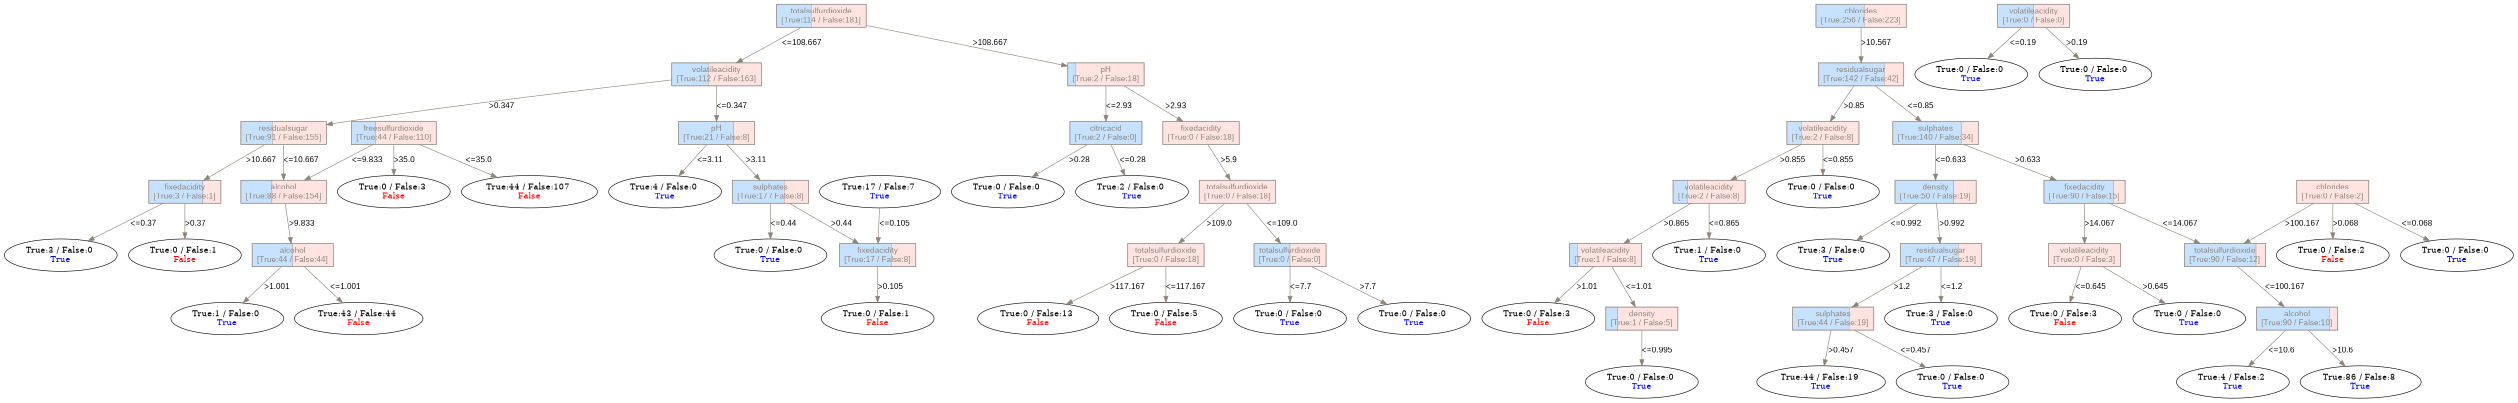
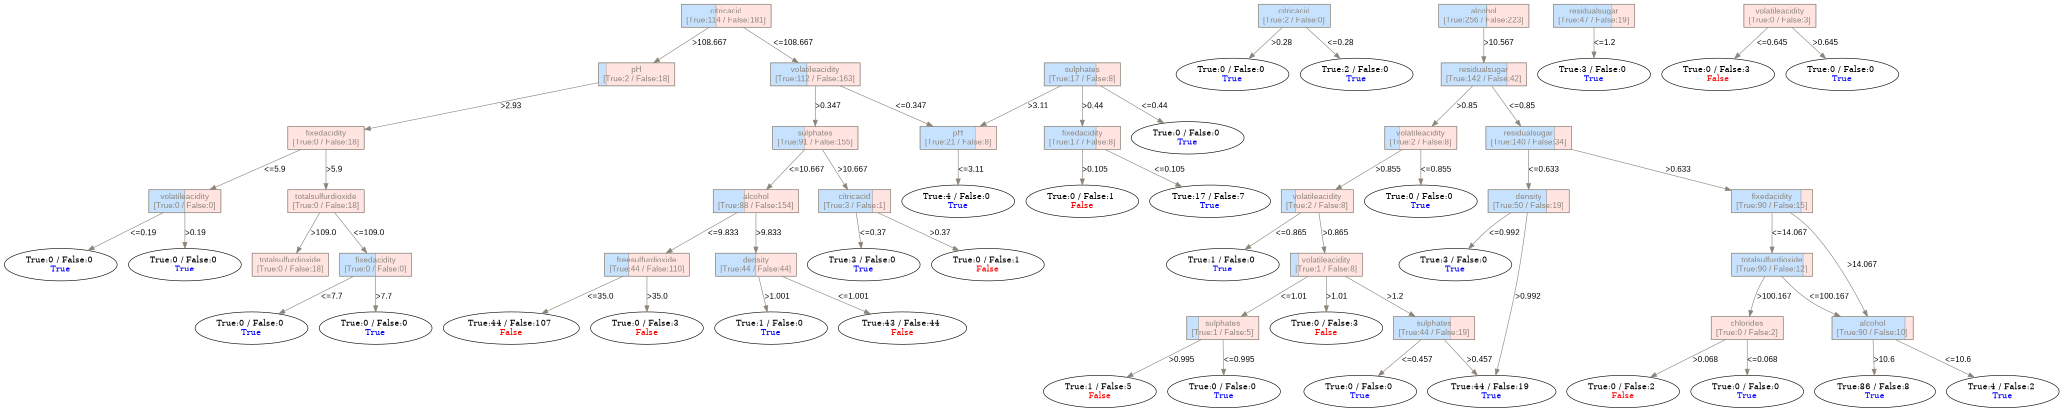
node "totalsulfurdioxide [True:114 / False:181]": label "totalsulfurdioxide [True:114 / False:181]" -> "citricacid [True:114 / False:181]"
node "chlorides [True:256 / False:223]": label "chlorides [True:256 / False:223]" -> "alcohol [True:256 / False:223]"
edge "pH [True:2 / False:18]" -> "citricacid [True:2 / False:0]": removed, label "<=2.93"
node "residualsugar [True:91 / False:155]": label "residualsugar [True:91 / False:155]" -> "sulphates [True:91 / False:155]"
node "sulphates [True:140 / False:34]": label "sulphates [True:140 / False:34]" -> "residualsugar [True:140 / False:34]"
edge "pH [True:21 / False:8]" -> "sulphates [True:17 / False:8]": reversed
edge "freesulfurdioxide [True:44 / False:110]" -> "alcohol [True:88 / False:154]": reversed
edge "fixedacidity [True:0 / False:18]" -> "volatileacidity [True:0 / False:0]": added, label "<=5.9"
node "fixedacidity [True:3 / False:1]": label "fixedacidity [True:3 / False:1]" -> "citricacid [True:3 / False:1]"
edge "density [True:50 / False:19]" -> "residualsugar [True:47 / False:19]": now "density [True:50 / False:19]" -> "True:44 / False:19"
edge "fixedacidity [True:90 / False:15]" -> "volatileacidity [True:0 / False:3]": now "fixedacidity [True:90 / False:15]" -> "alcohol [True:90 / False:10]"
edge "chlorides [True:0 / False:2]" -> "totalsulfurdioxide [True:90 / False:12]": reversed
edge "True:17 / False:7" -> "fixedacidity [True:17 / False:8]": reversed
node "alcohol [True:44 / False:44]": label "alcohol [True:44 / False:44]" -> "density [True:44 / False:44]"
node "totalsulfurdioxide [True:0 / False:0]": label "totalsulfurdioxide [True:0 / False:0]" -> "fixedacidity [True:0 / False:0]"
edge "residualsugar [True:47 / False:19]" -> "sulphates [True:44 / False:19]": now "volatileacidity [True:1 / False:8]" -> "sulphates [True:44 / False:19]"
node "True:0 / False:13": removed
node "True:0 / False:5": removed
node "density [True:1 / False:5]": label "density [True:1 / False:5]" -> "sulphates [True:1 / False:5]"
node "True:1 / False:5": added
